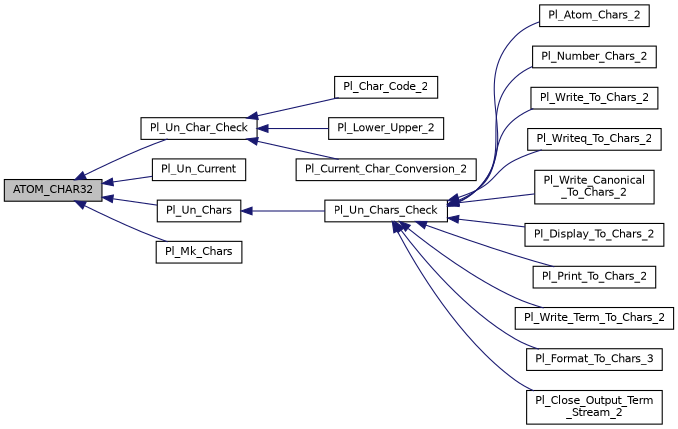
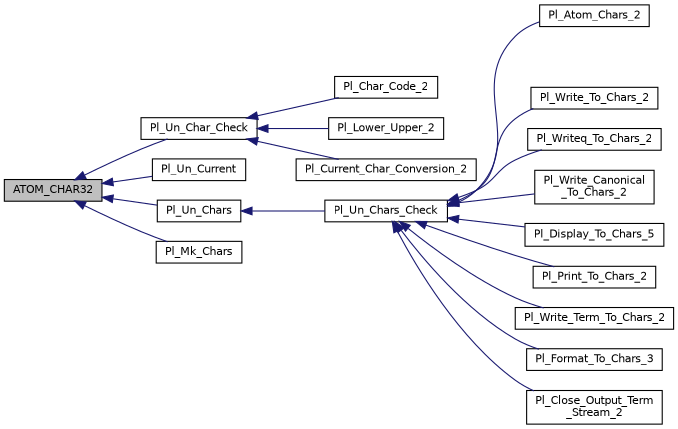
node "Pl_Number_Chars_2": removed
node "Pl_Display_To_Chars_2": label "Pl_Display_To_Chars_2" -> "Pl_Display_To_Chars_5"
